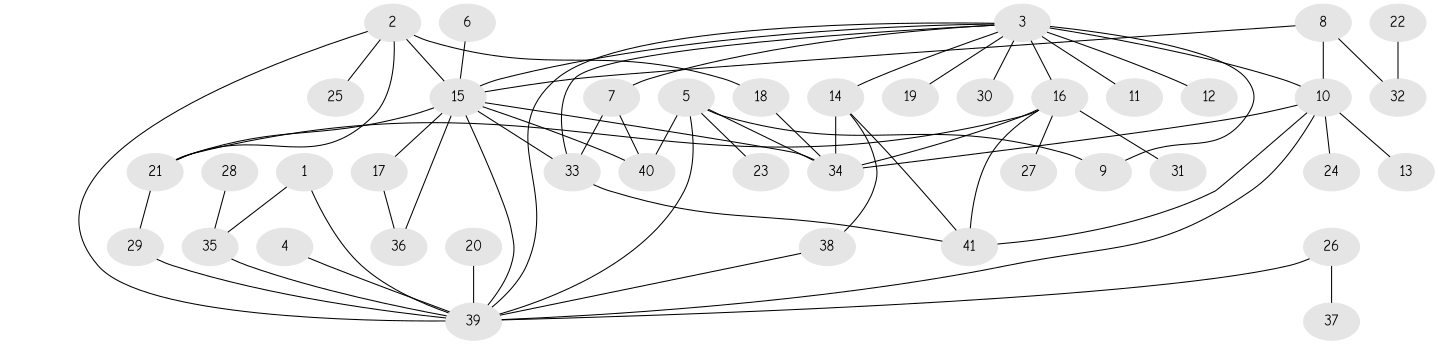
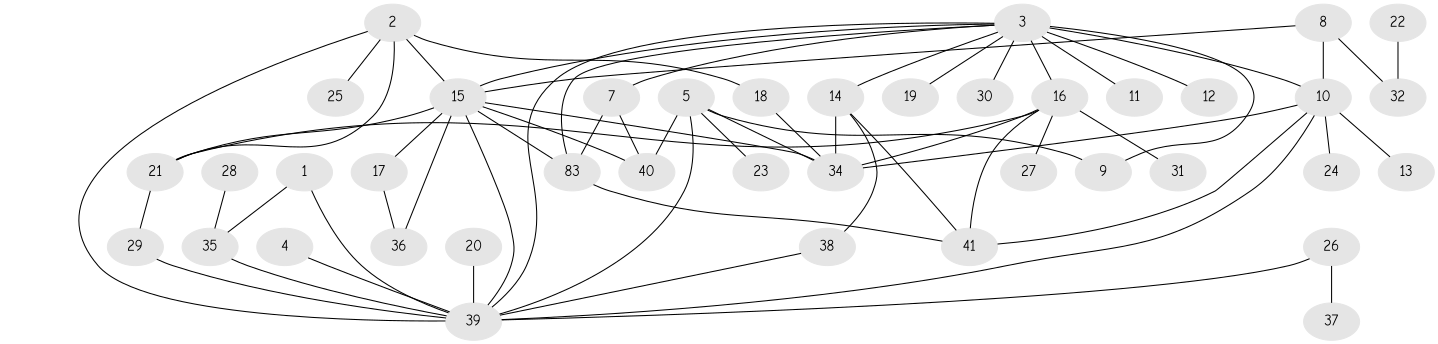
node "6": removed
node "33": label "33" -> "83"
